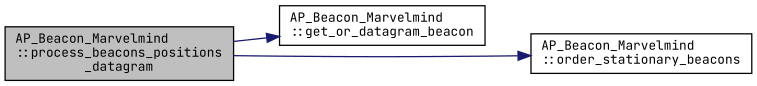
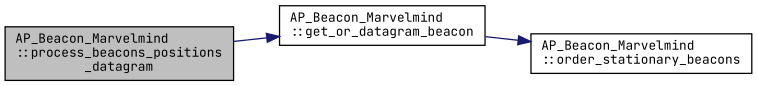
edge "AP_Beacon_Marvelmind ::process_beacons_positions _datagram" -> "AP_Beacon_Marvelmind ::order_stationary_beacons": now "AP_Beacon_Marvelmind ::get_or_datagram_beacon" -> "AP_Beacon_Marvelmind ::order_stationary_beacons"
